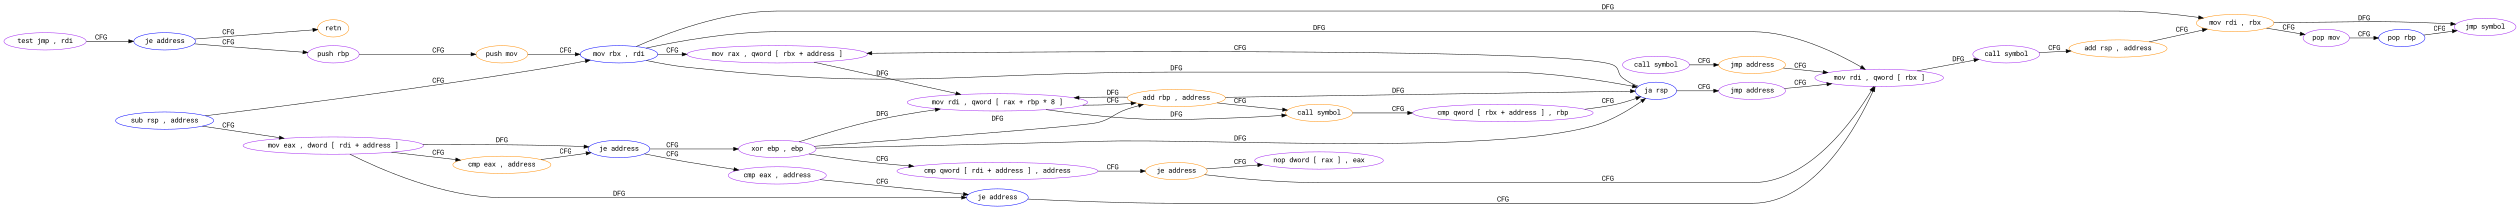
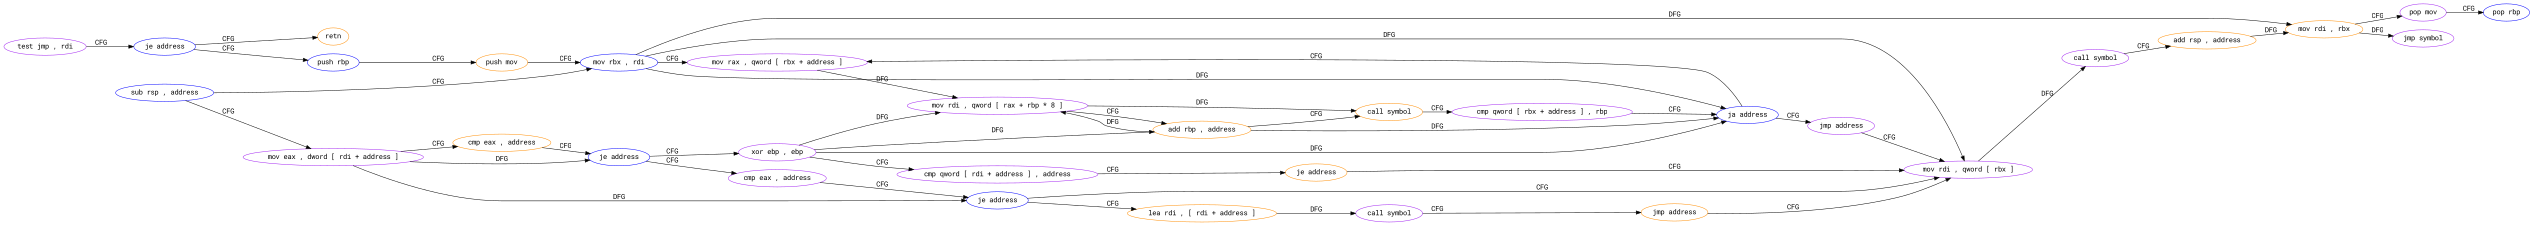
edge "add rsp , address" -> "mov rdi , rbx": label "CFG" -> "DFG"
edge "pop rbp" -> "jmp symbol": removed, label "CFG"
node "push rbp": color purple -> blue
node "ja rsp": label "ja rsp" -> "ja address"
node "nop dword [ rax ] , eax": removed
node "lea rdi , [ rdi + address ]": added
